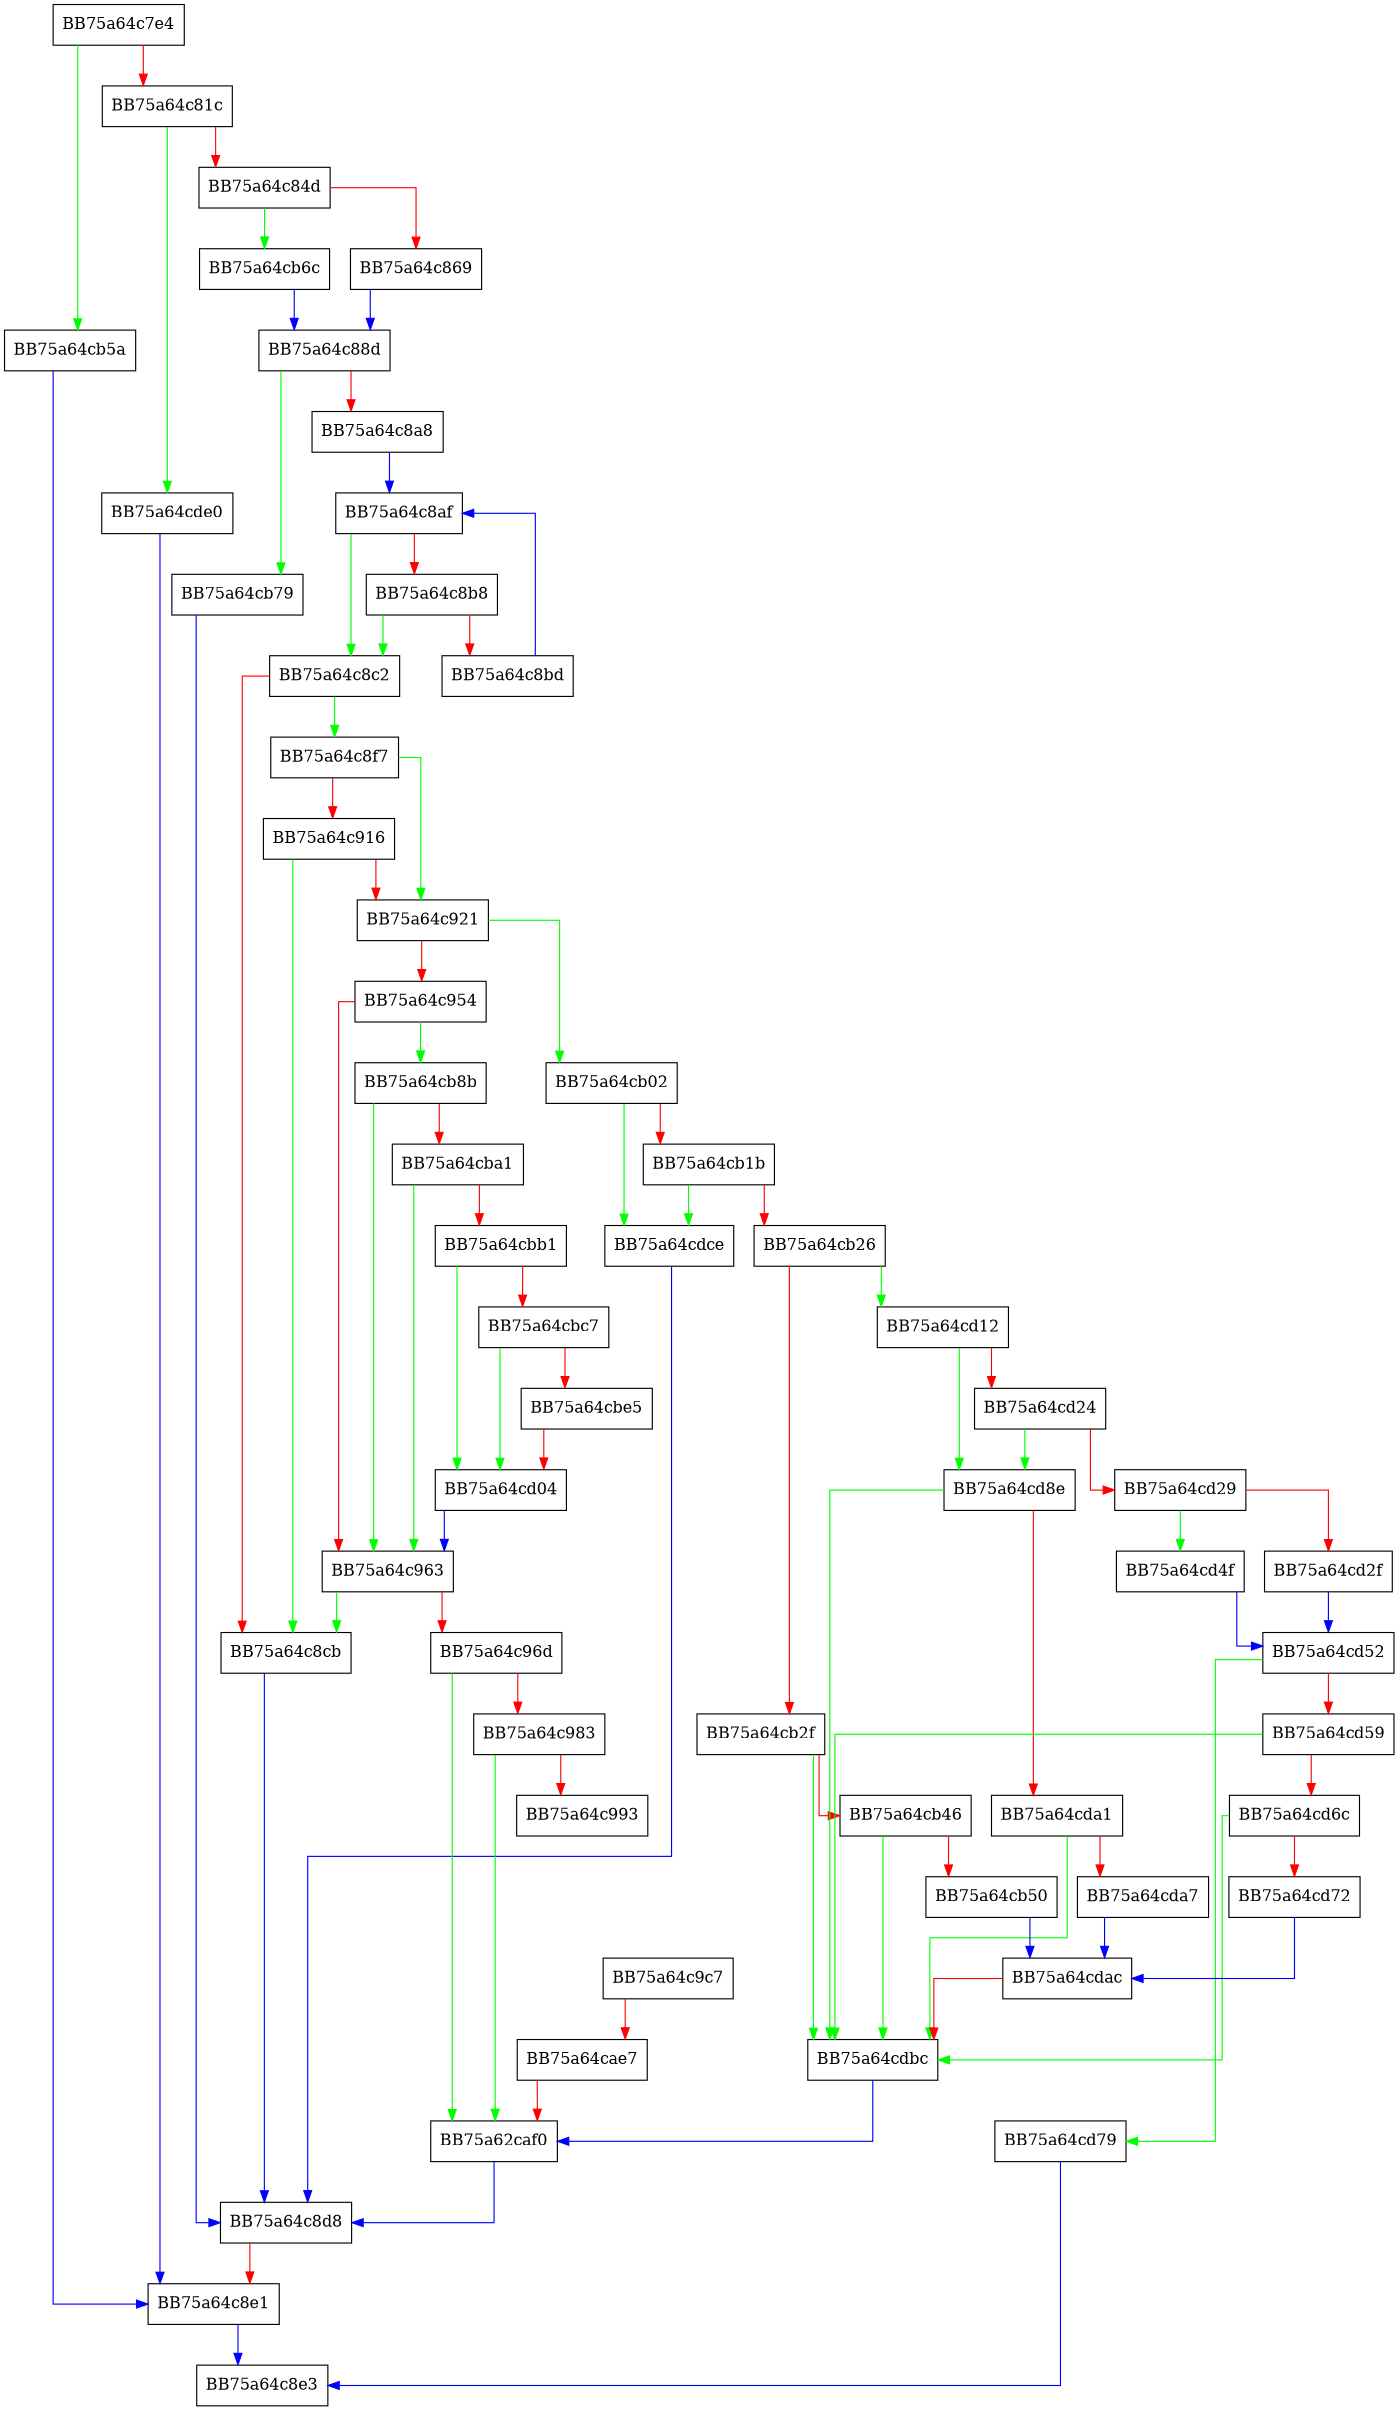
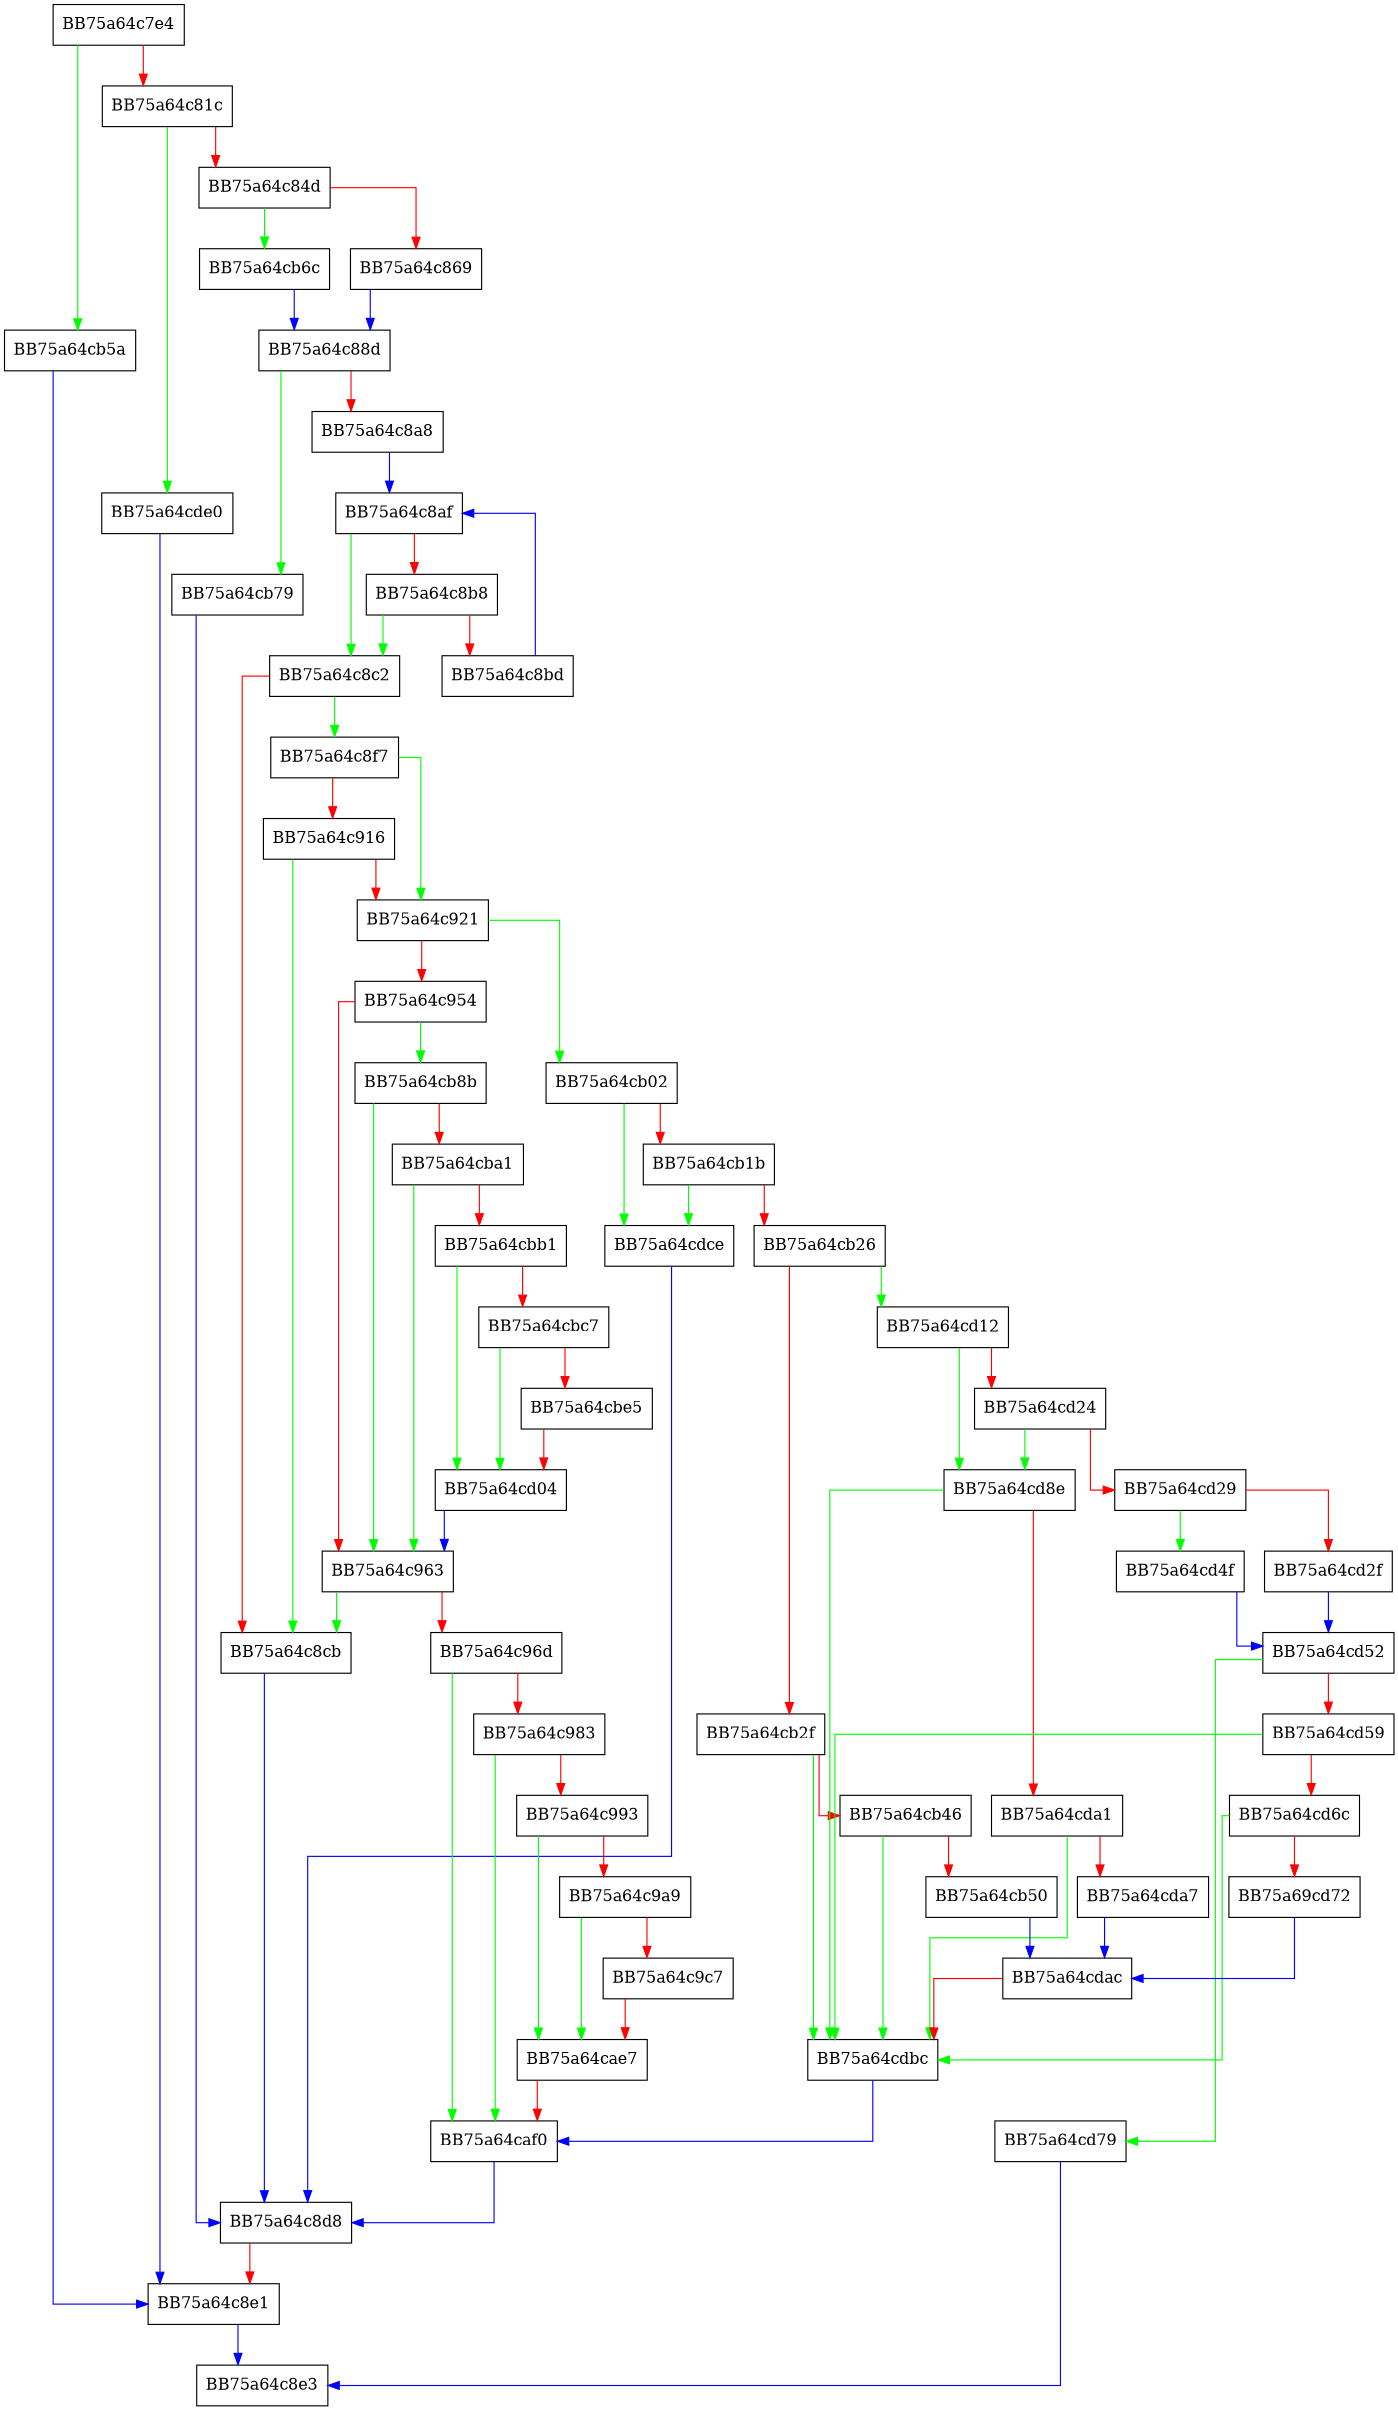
node "BB75a64c9a9": added
node "BB75a64cd72": label "BB75a64cd72" -> "BB75a69cd72"
edge "BB75a64c993" -> "BB75a64cae7": added
node "BB75a62caf0": label "BB75a62caf0" -> "BB75a64caf0"
